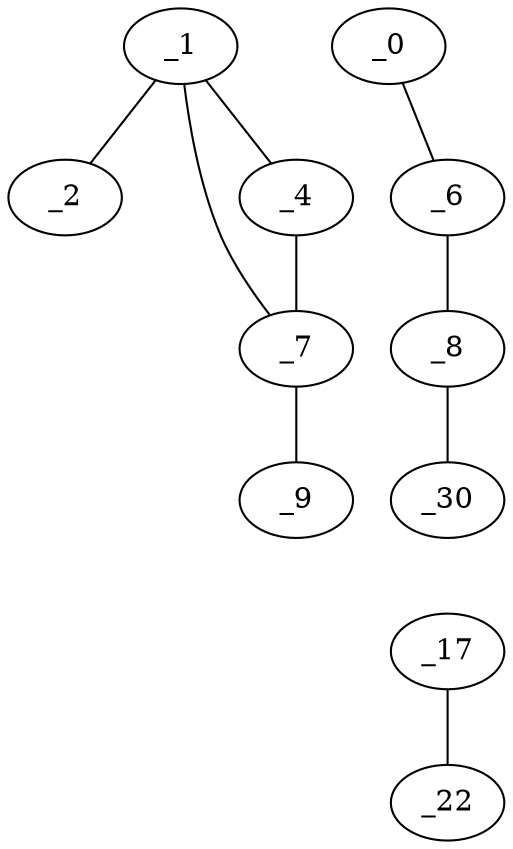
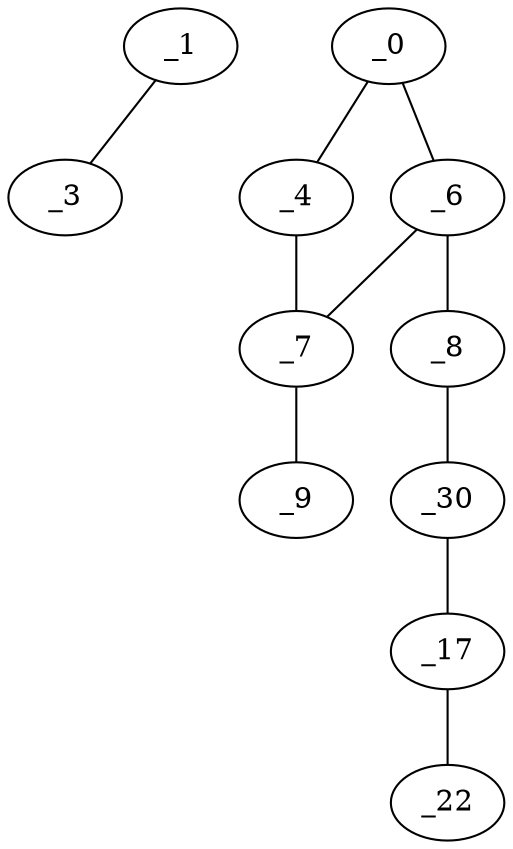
edge "_1" -- "_4": now "_0" -- "_4"
node "_2": label "_2" -> "_3"
edge "_1" -- "_7": now "_6" -- "_7"
edge "_30" -- "_17": added
